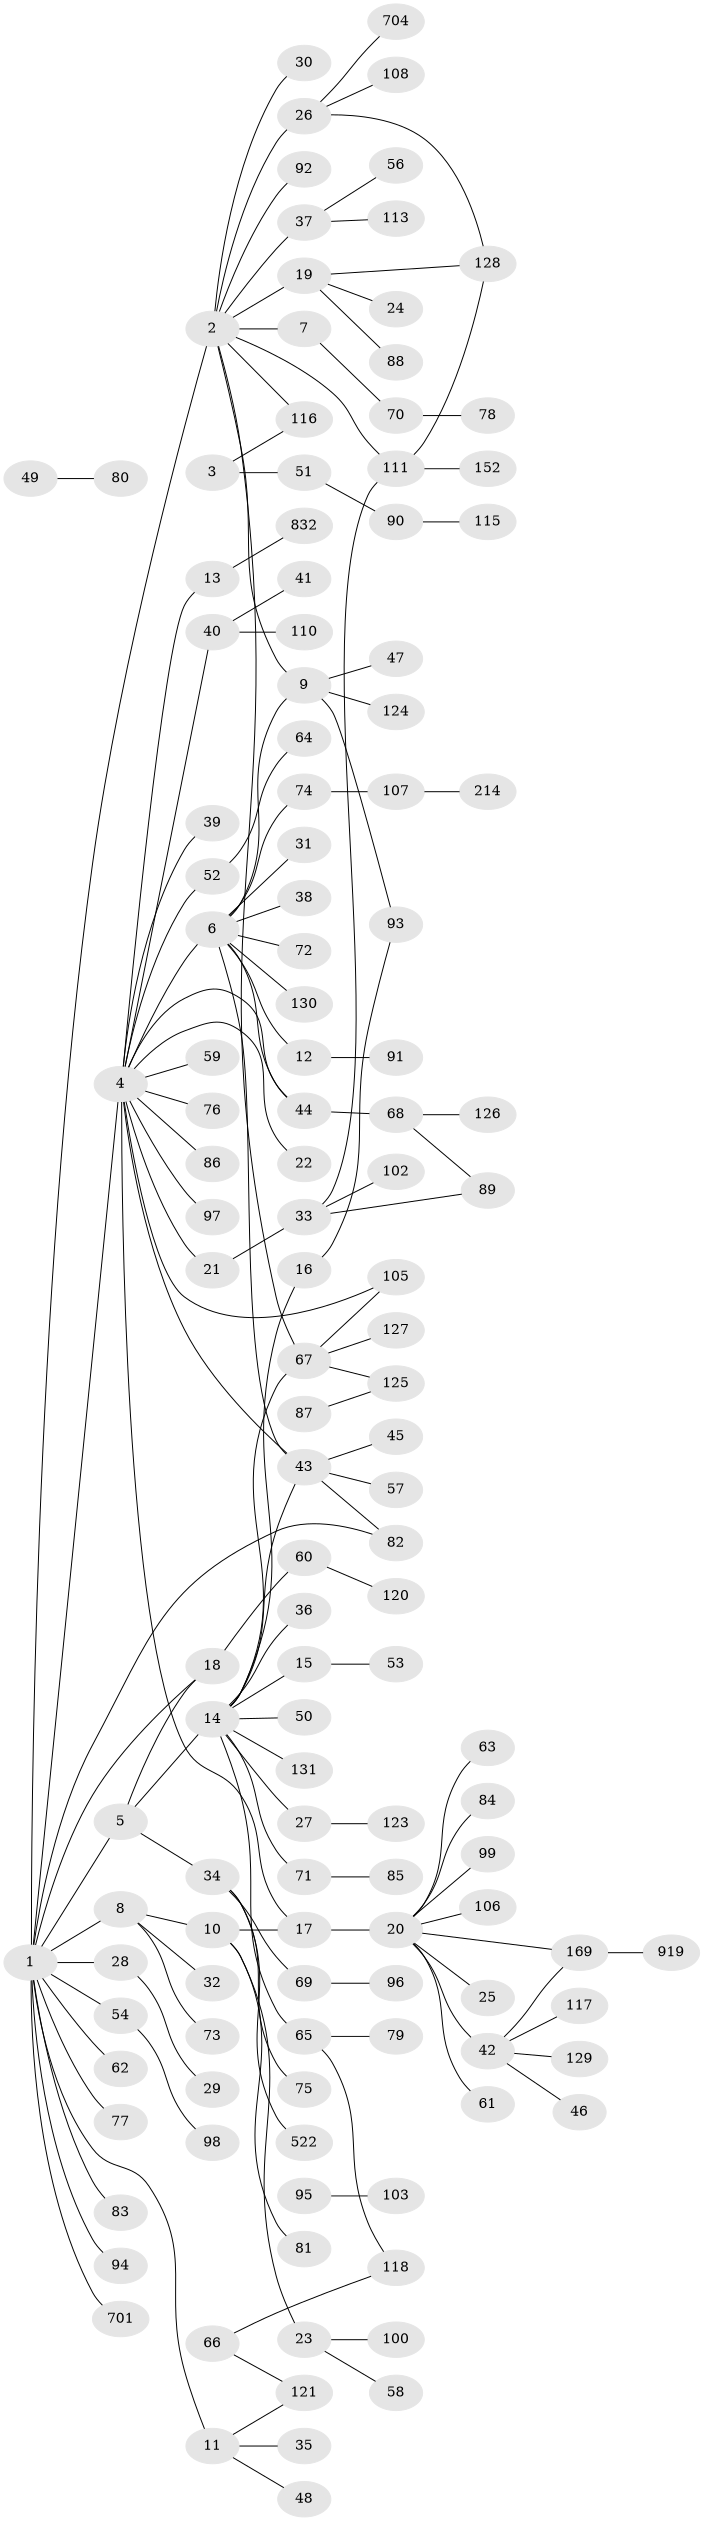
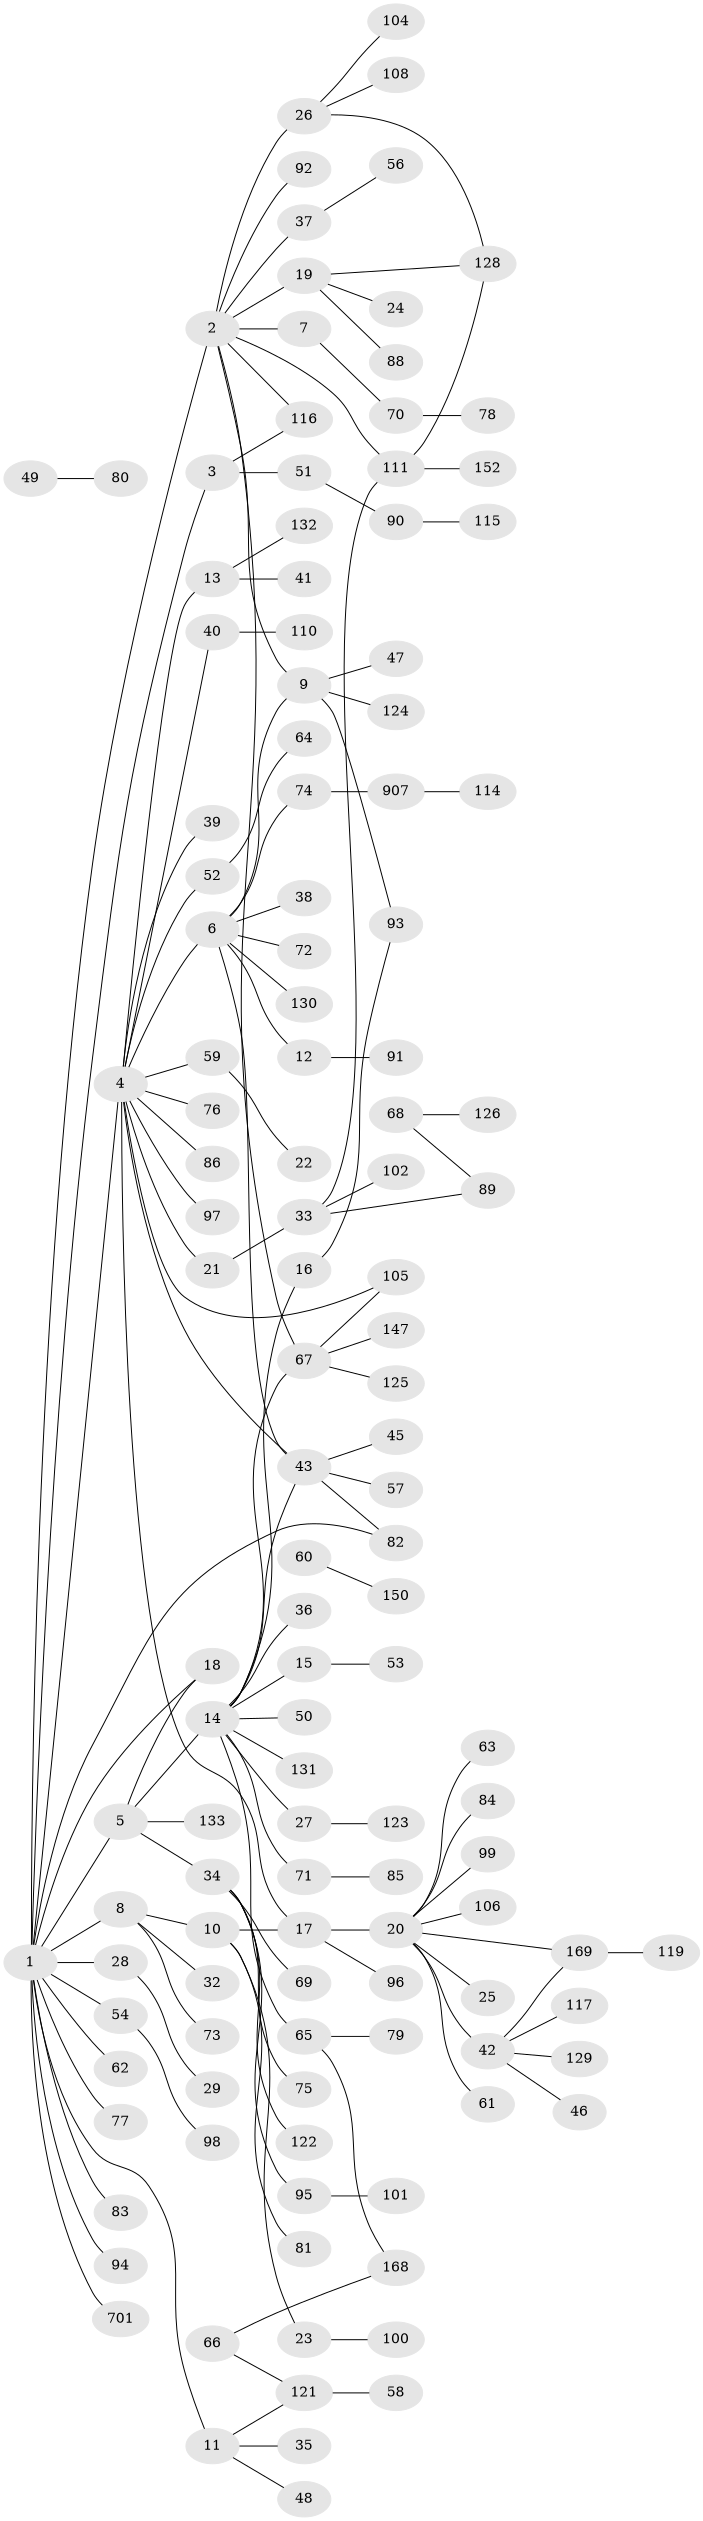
node "704": label "704" -> "104"
node "30": removed
node "113": removed
node "832": label "832" -> "132"
edge "41" -- "40": now "41" -- "13"
node "107": label "107" -> "907"
node "214": label "214" -> "114"
node "31": removed
edge "4" -- "22": now "59" -- "22"
node "44": removed
edge "3" -- "1": added
node "127": label "127" -> "147"
node "87": removed
node "120": label "120" -> "150"
edge "60" -- "18": removed
node "133": added
node "919": label "919" -> "119"
edge "69" -- "96": now "17" -- "96"
edge "34" -- "95": added
node "522": label "522" -> "122"
node "103": label "103" -> "101"
node "118": label "118" -> "168"
edge "23" -- "58": now "121" -- "58"
